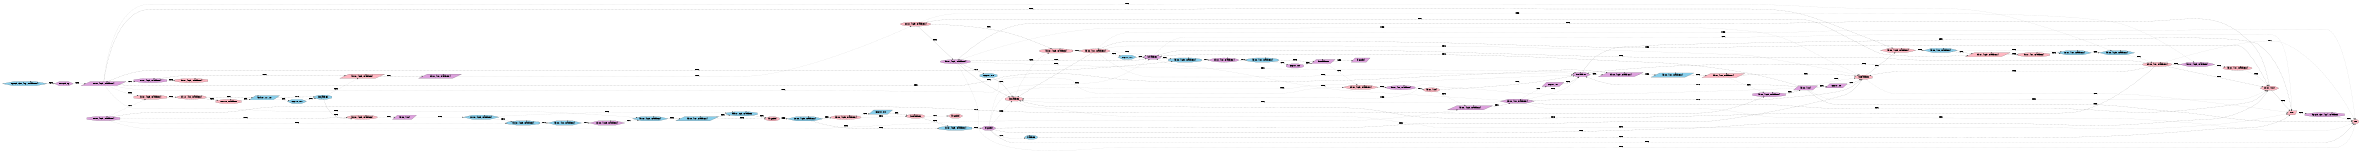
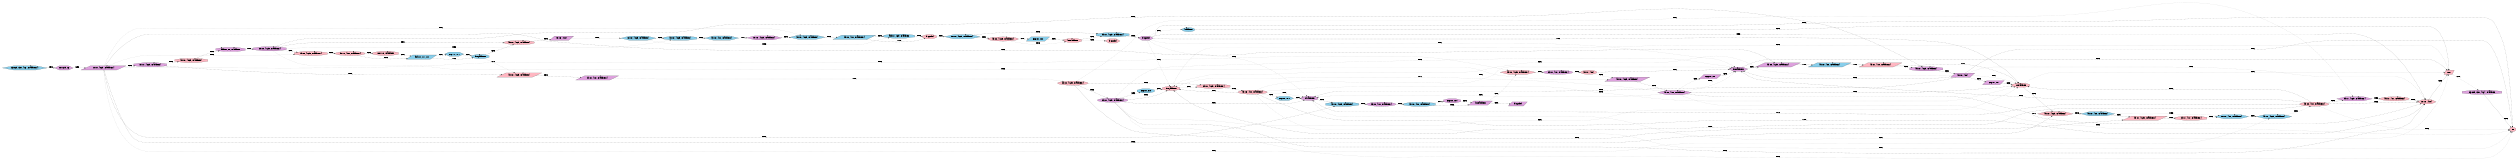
node "add x0 , x0 , # address": added
